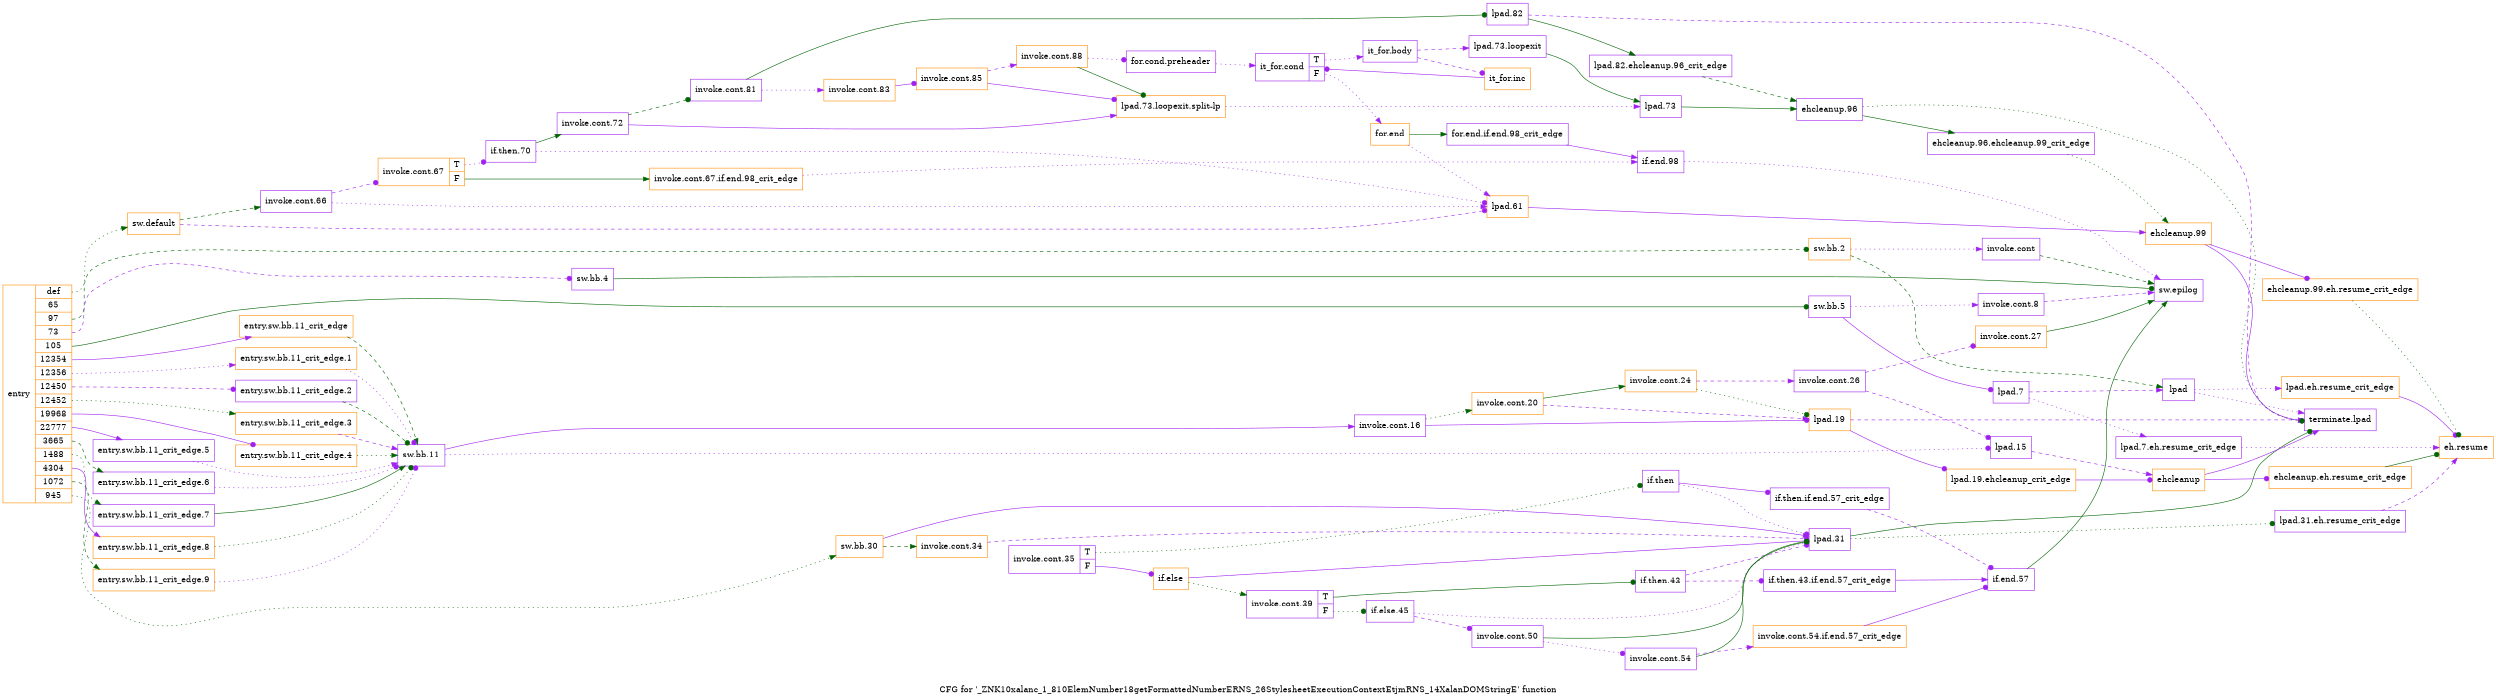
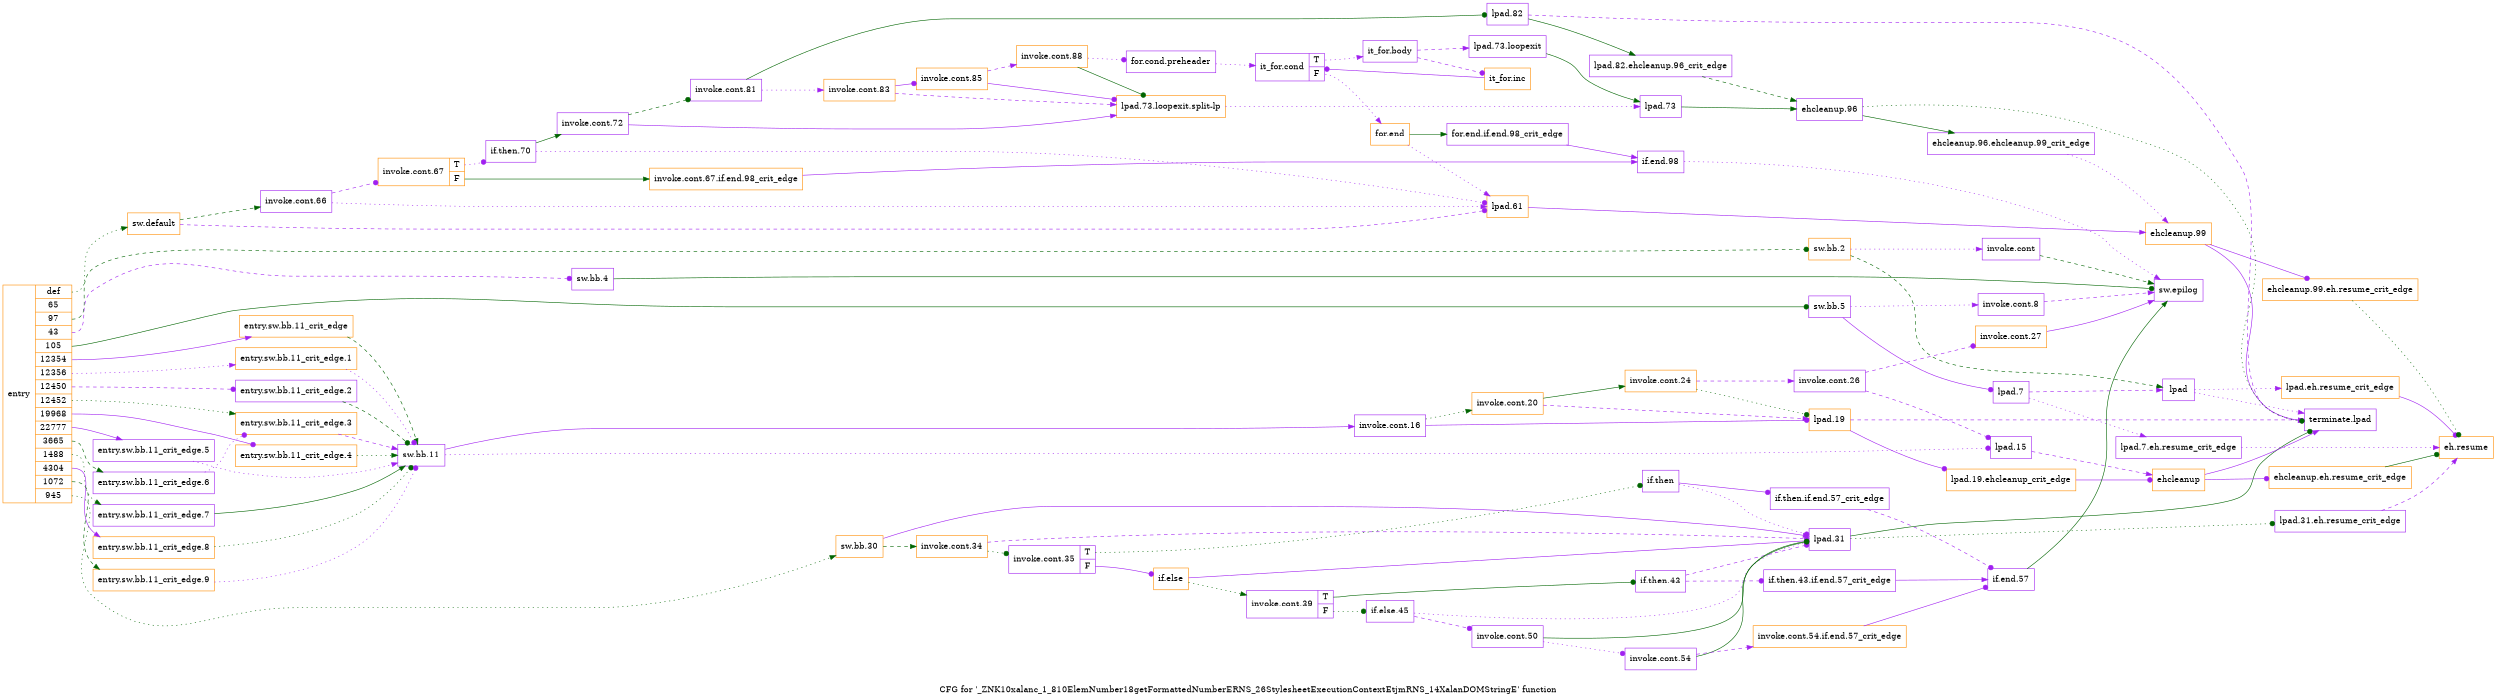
edge "invoke.cont.83" -> "lpad.73.loopexit.split-lp": added
edge "invoke.cont.67.if.end.98_crit_edge" -> "if.end.98": style dotted -> solid
edge "ehcleanup.96.ehcleanup.99_crit_edge" -> "ehcleanup.99": color darkgreen -> purple
edge "invoke.cont.27" -> "sw.epilog": color darkgreen -> purple
node "entry": text "73" -> "43"
edge "entry.sw.bb.11_crit_edge.6" -> "sw.bb.11": now "entry.sw.bb.11_crit_edge.6" -> "entry.sw.bb.11_crit_edge.3"
edge "invoke.cont.34" -> "invoke.cont.35": added
